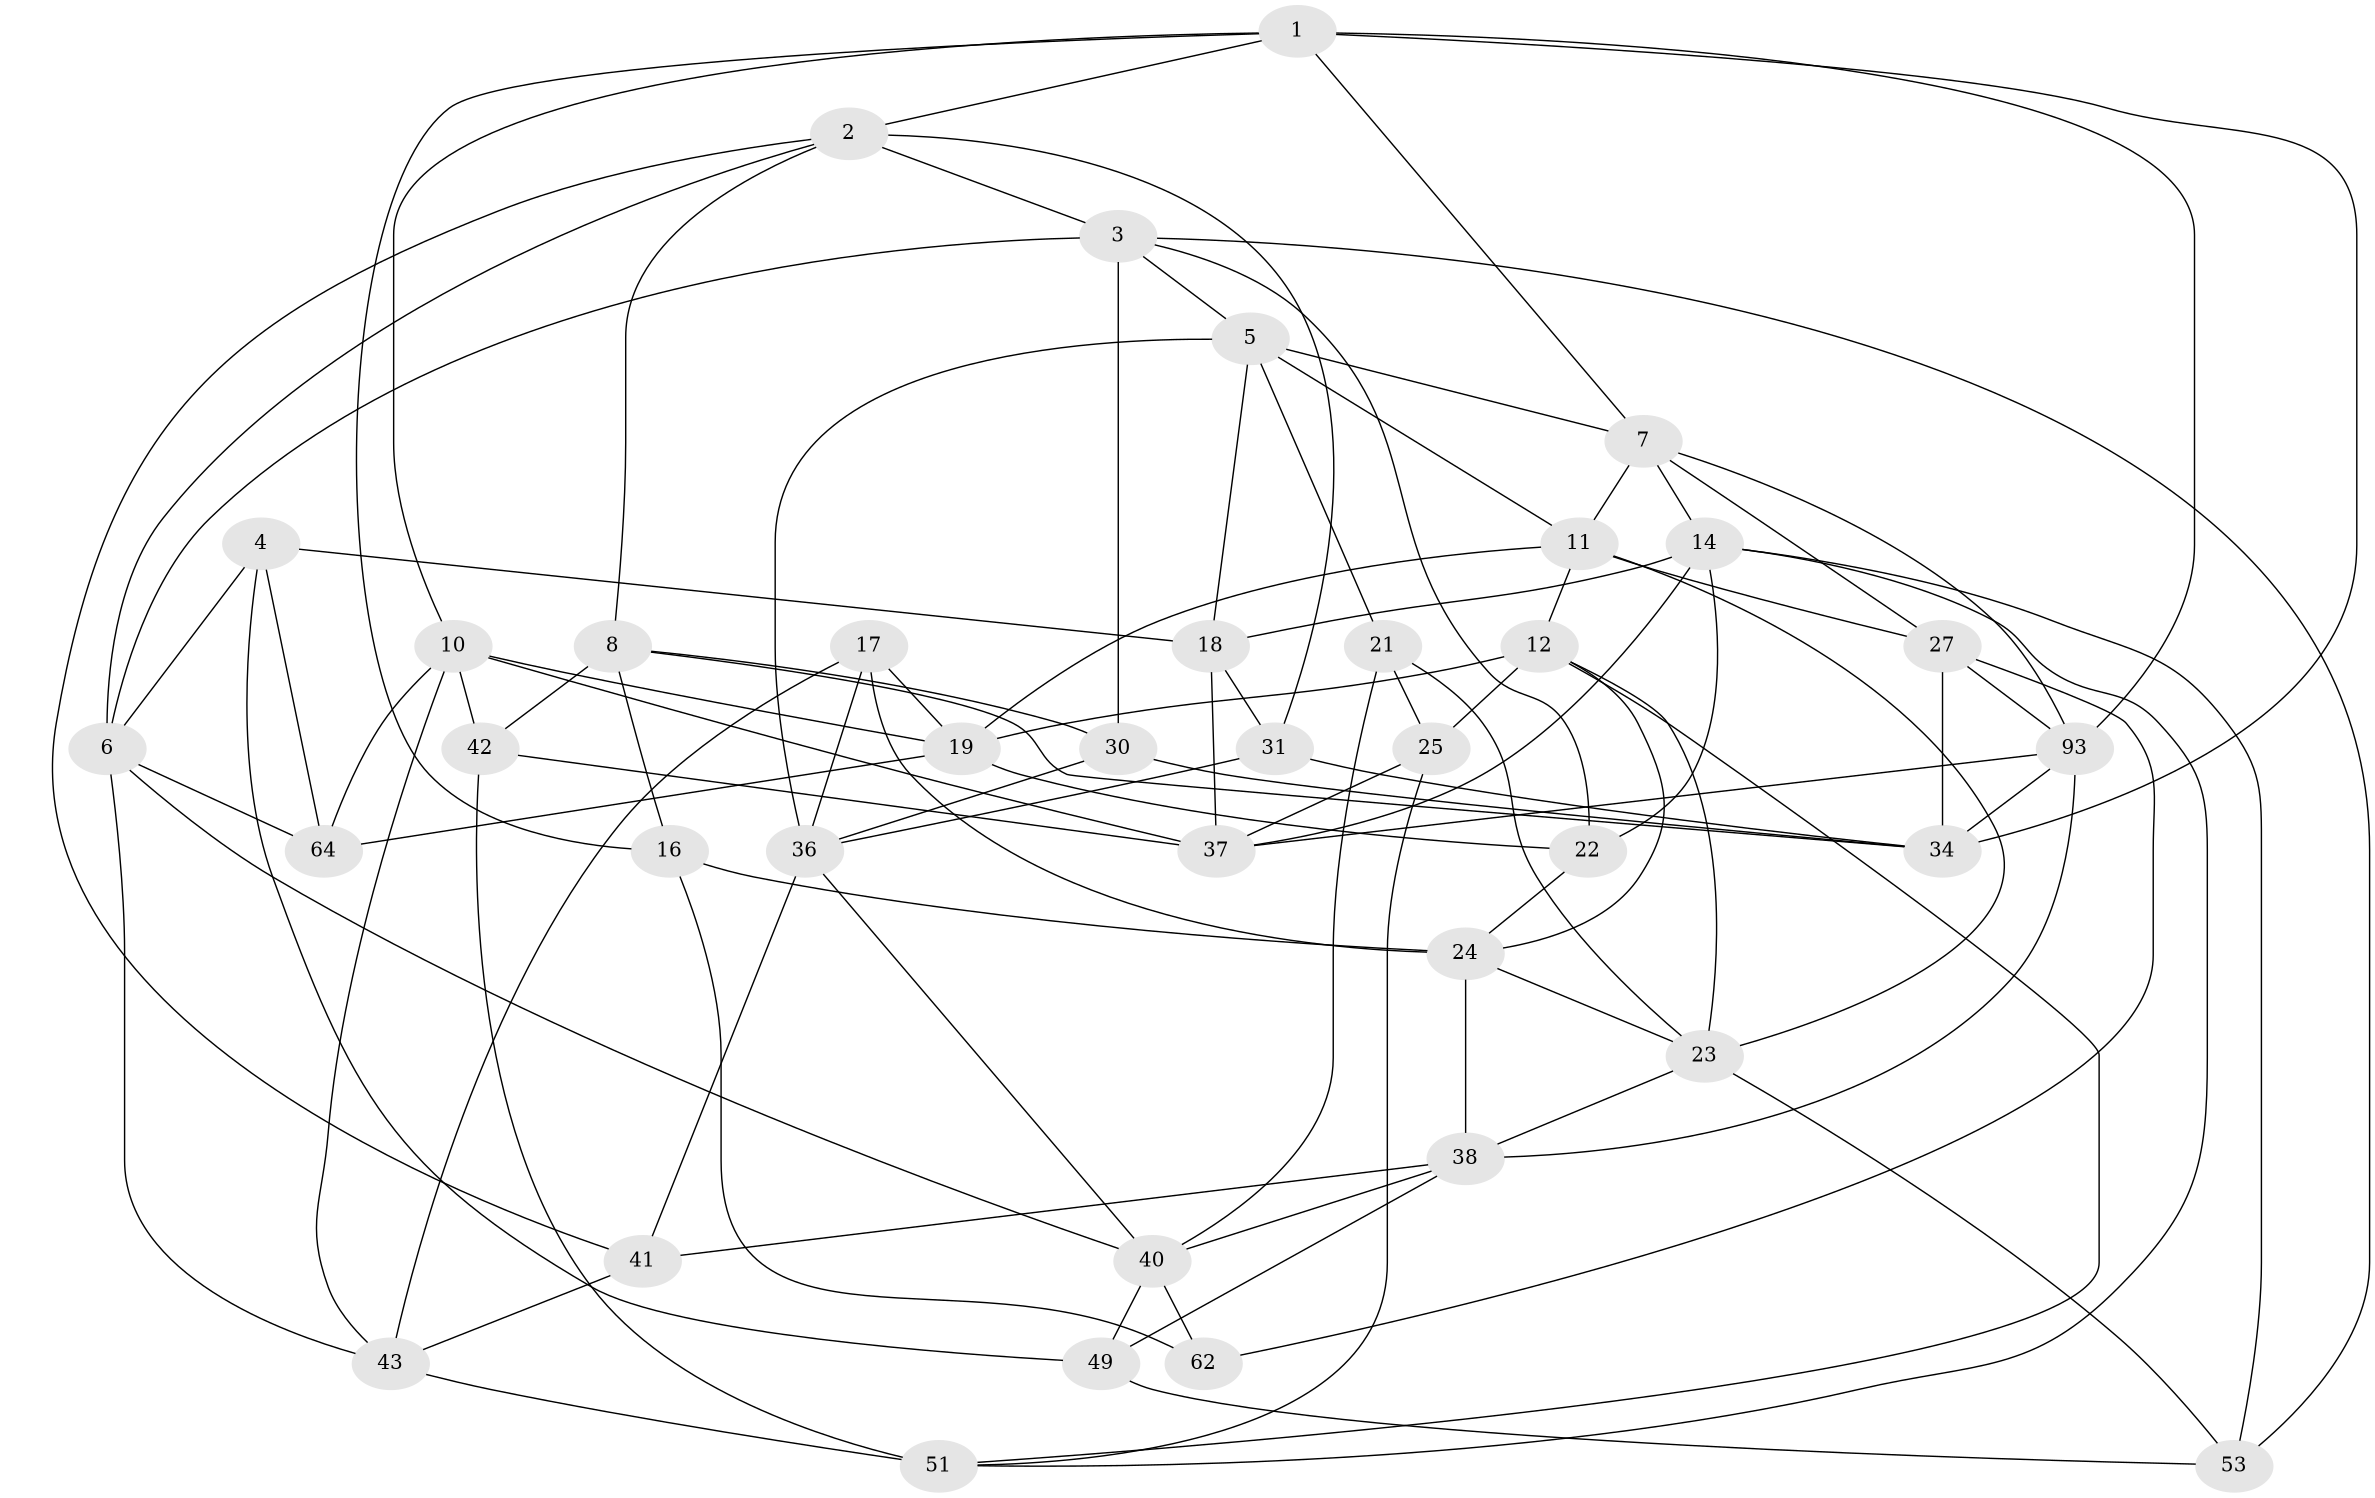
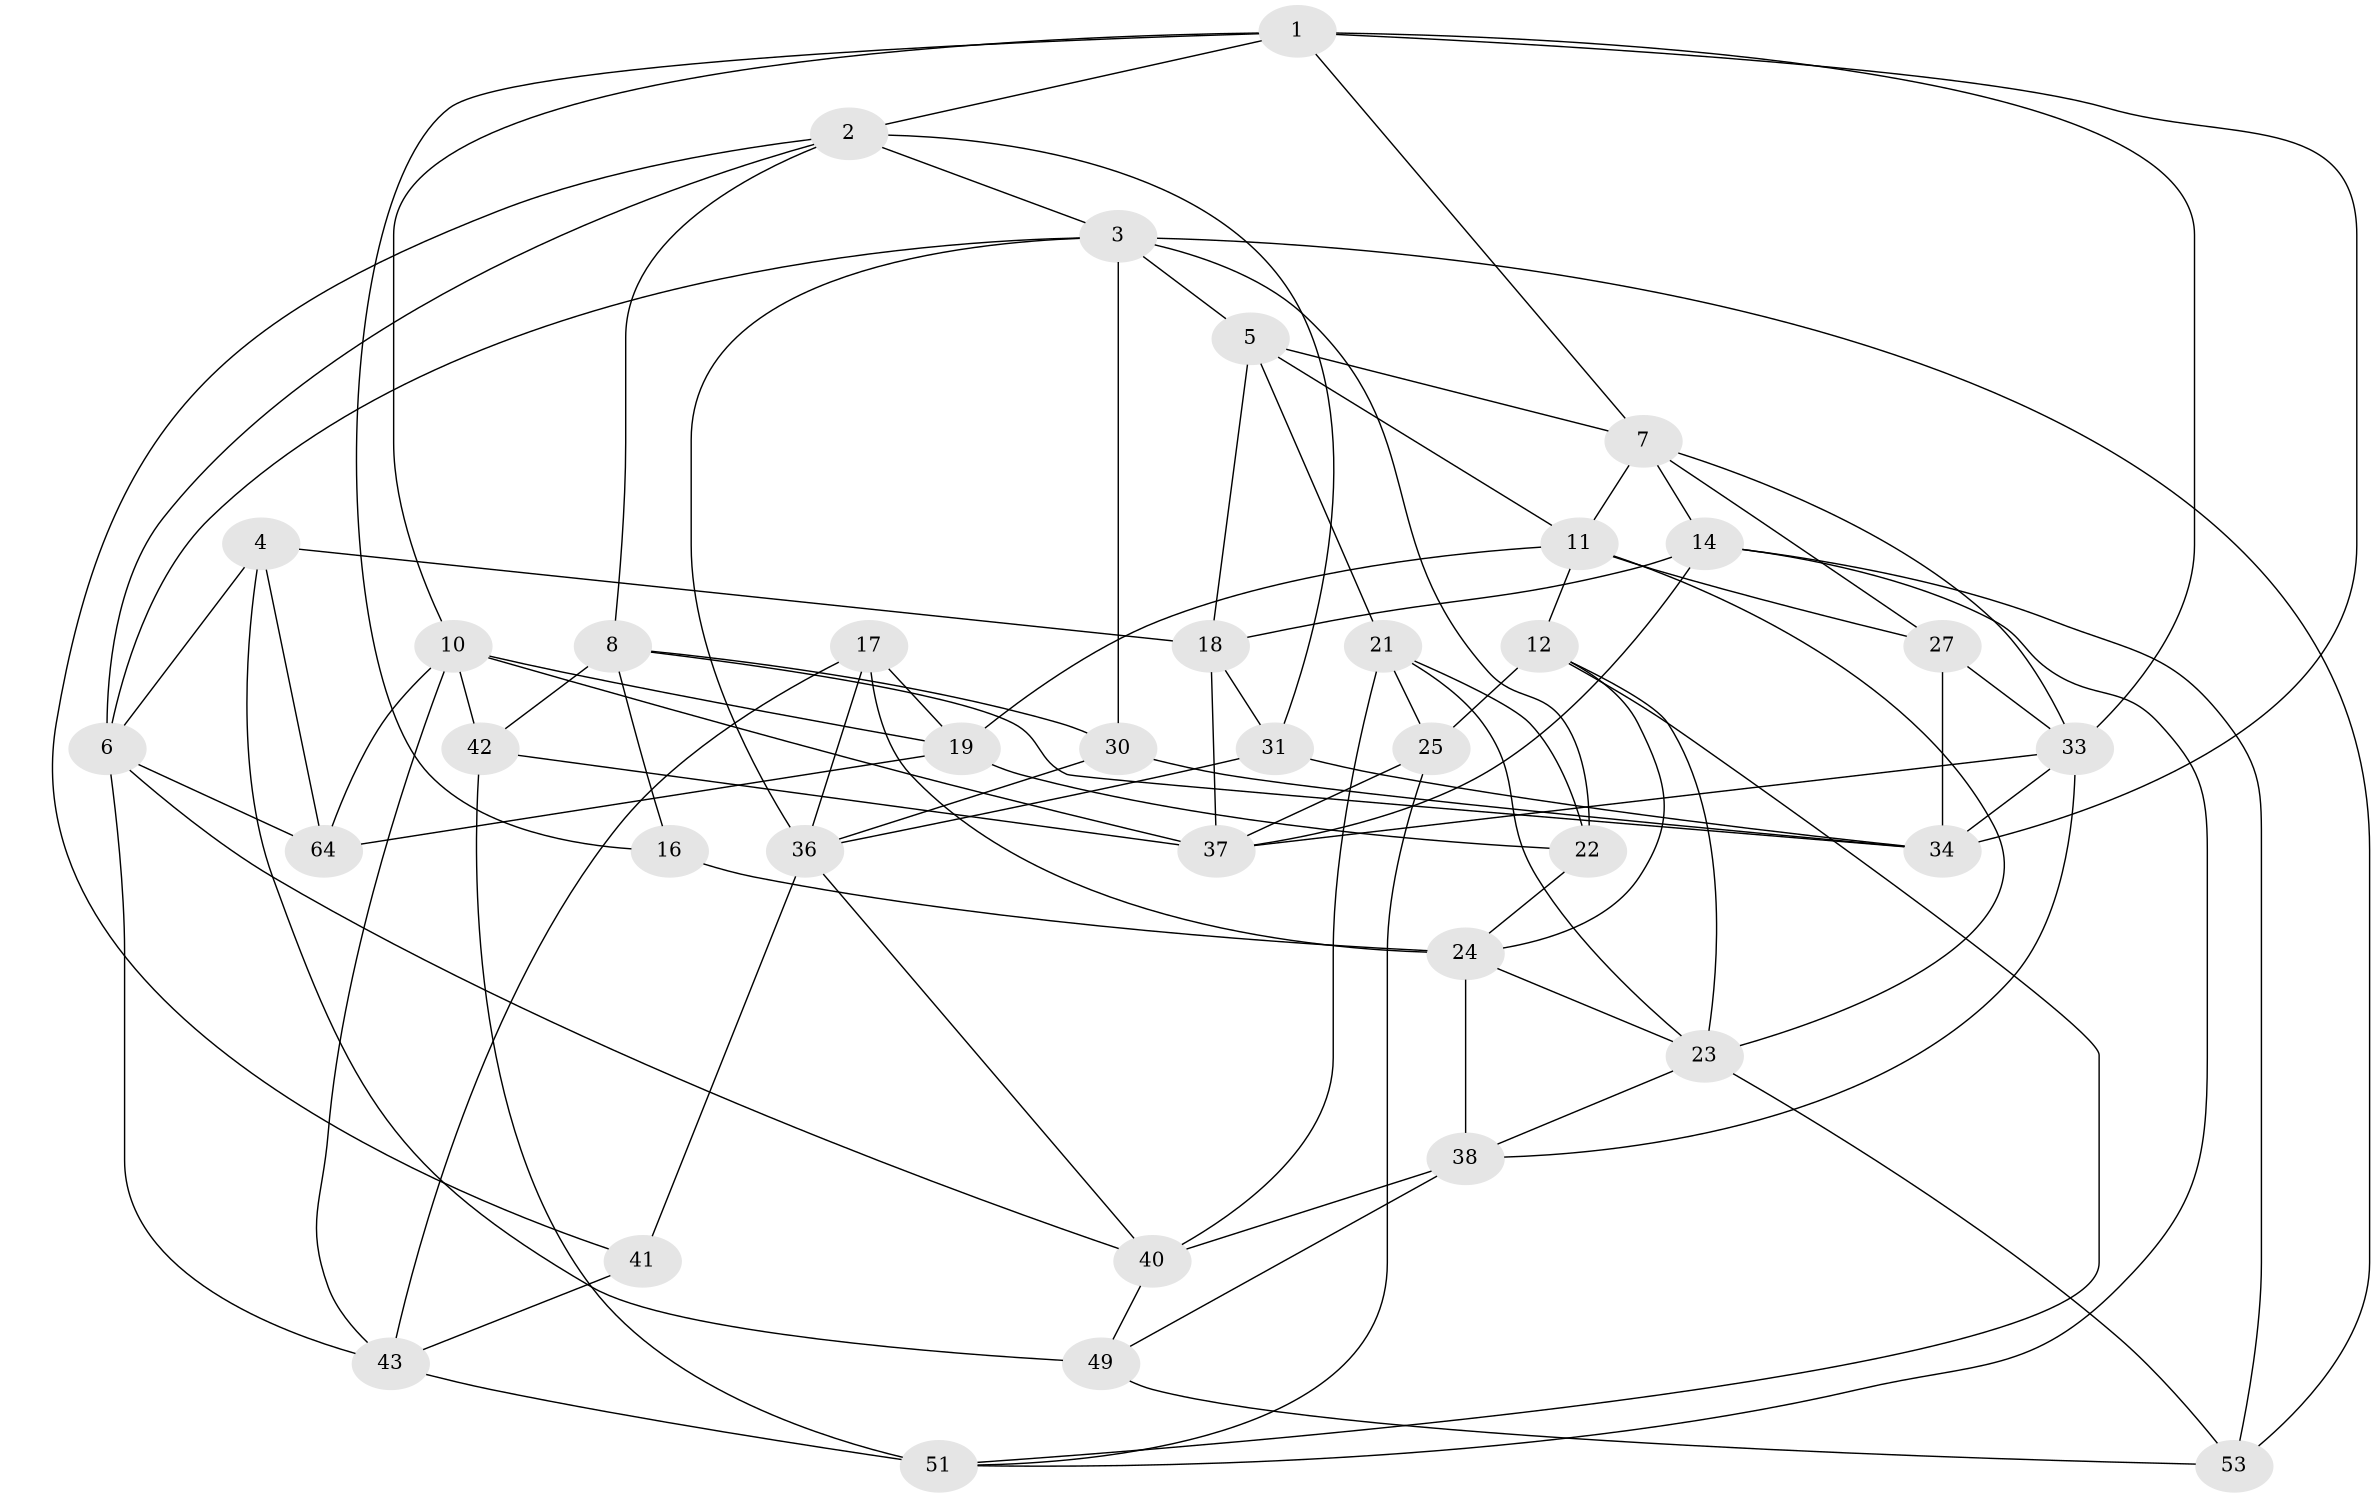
edge "5" -- "36": now "3" -- "36"
edge "12" -- "19": removed
edge "14" -- "22": now "21" -- "22"
node "93": label "93" -> "33"
edge "38" -- "41": removed
node "62": removed
